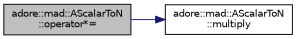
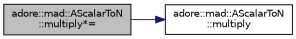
node "adore::mad::AScalarToN ::operator*=": label "adore::mad::AScalarToN ::operator*=" -> "adore::mad::AScalarToN ::multiply*="
